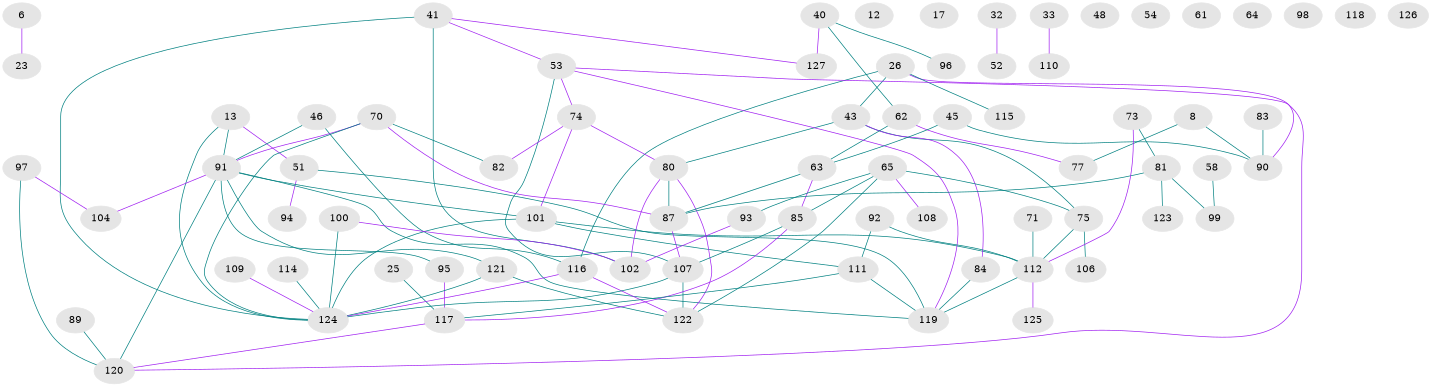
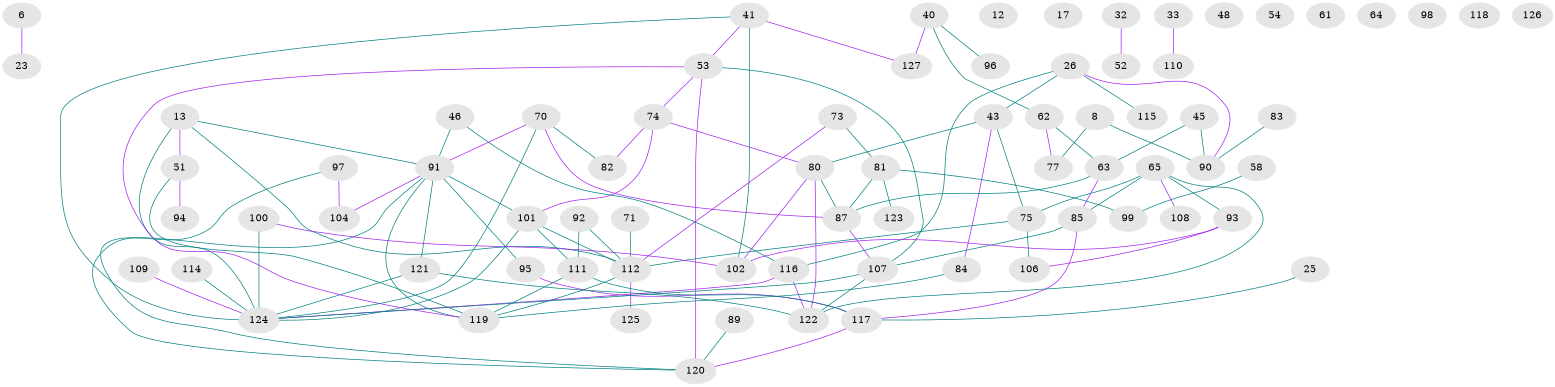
edge "13" -- "112": added
edge "93" -- "106": added
